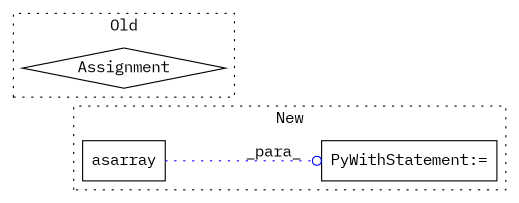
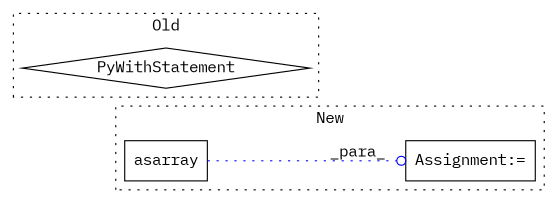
node "Assignment": label "Assignment" -> "PyWithStatement"
node "PyWithStatement:=": label "PyWithStatement:=" -> "Assignment:="
